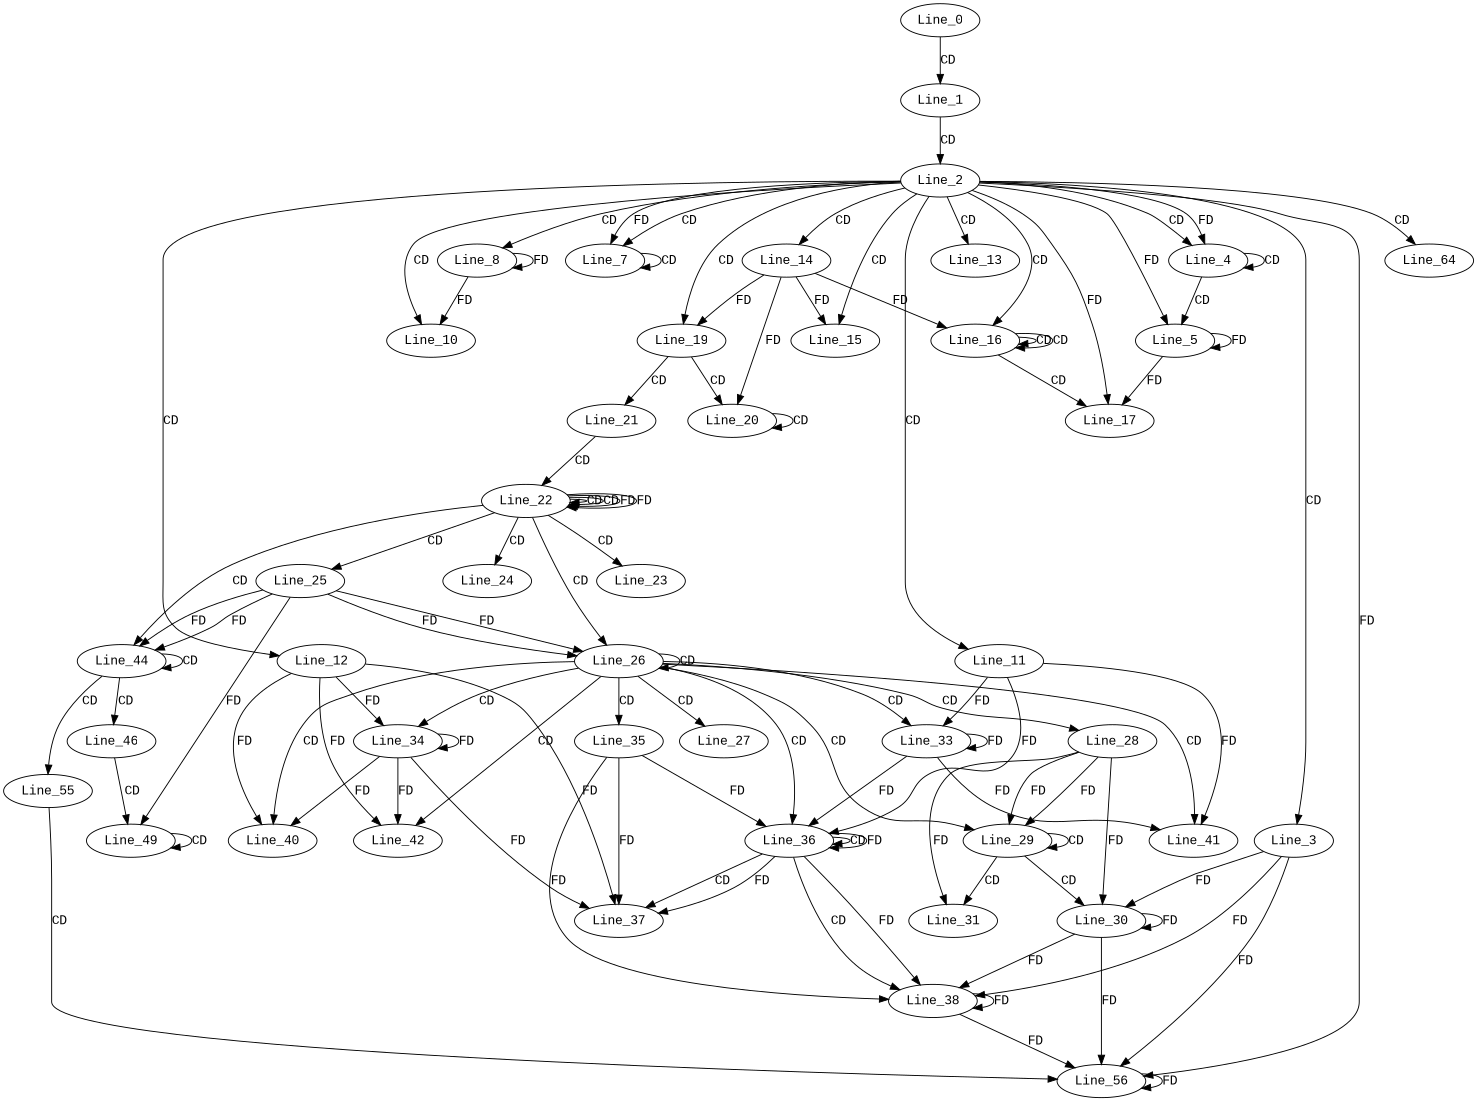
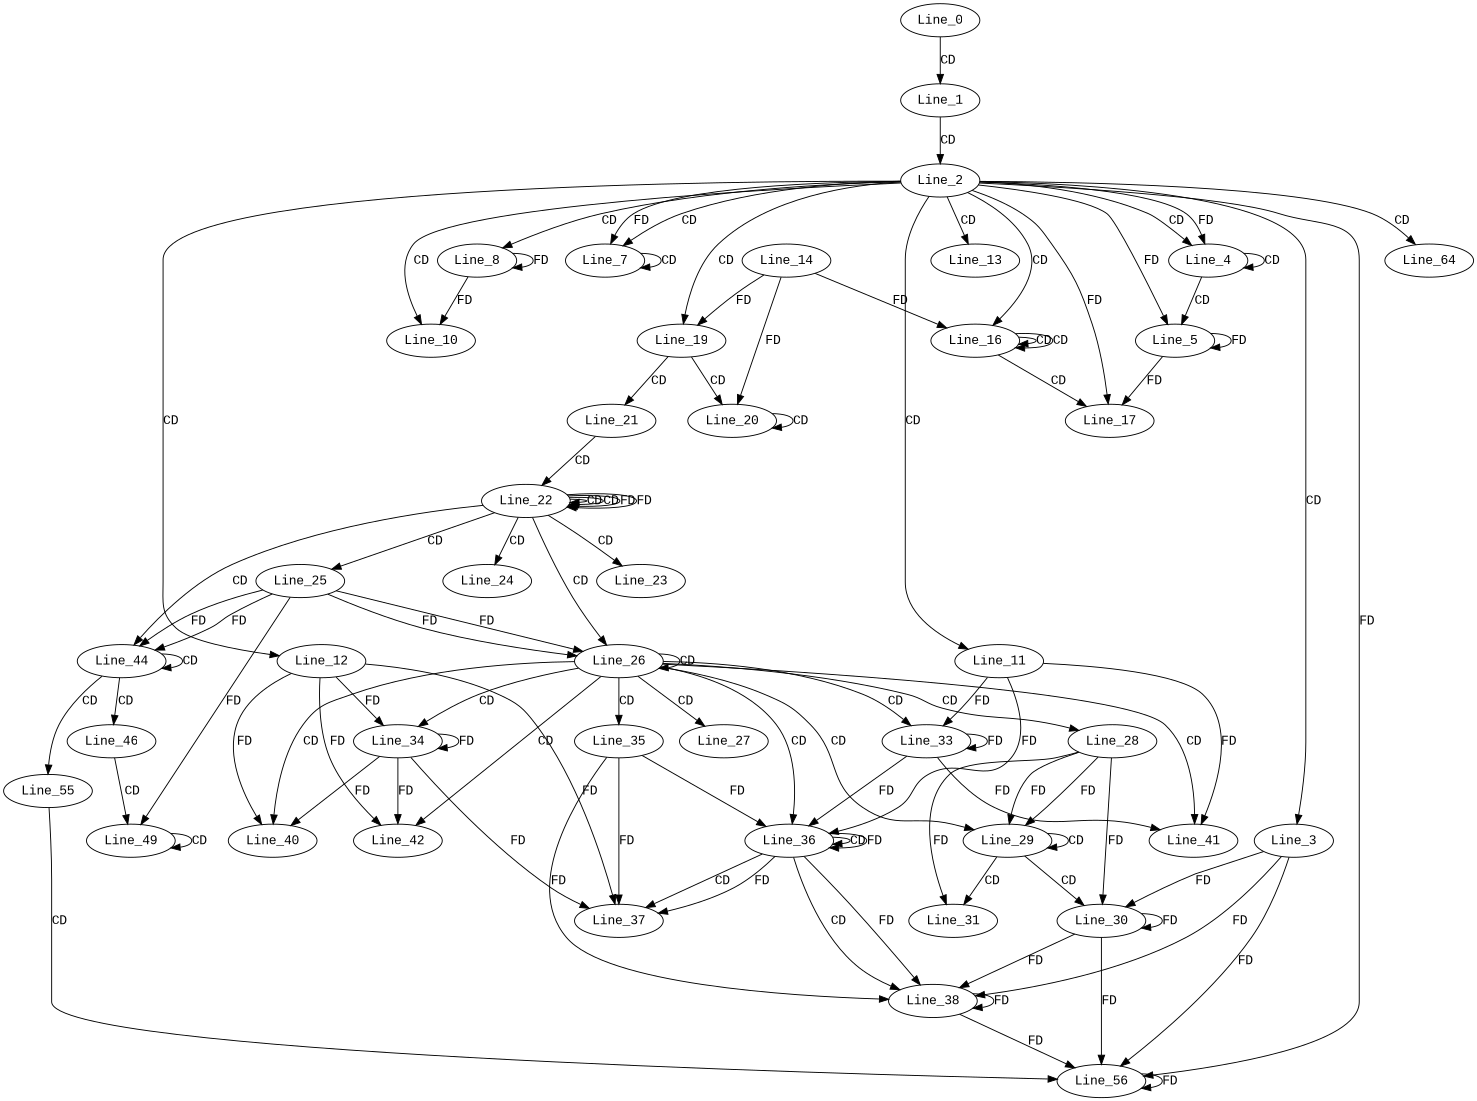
edge "Line_2" -> "Line_14": removed, label "CD"
node "Line_15": removed
